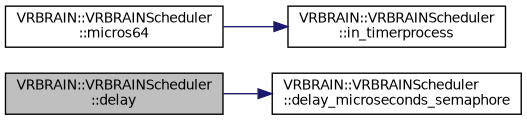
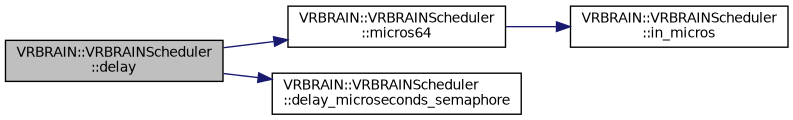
node "VRBRAIN::VRBRAINScheduler ::in_timerprocess": label "VRBRAIN::VRBRAINScheduler ::in_timerprocess" -> "VRBRAIN::VRBRAINScheduler ::in_micros"
edge "VRBRAIN::VRBRAINScheduler ::delay" -> "VRBRAIN::VRBRAINScheduler ::micros64": added
